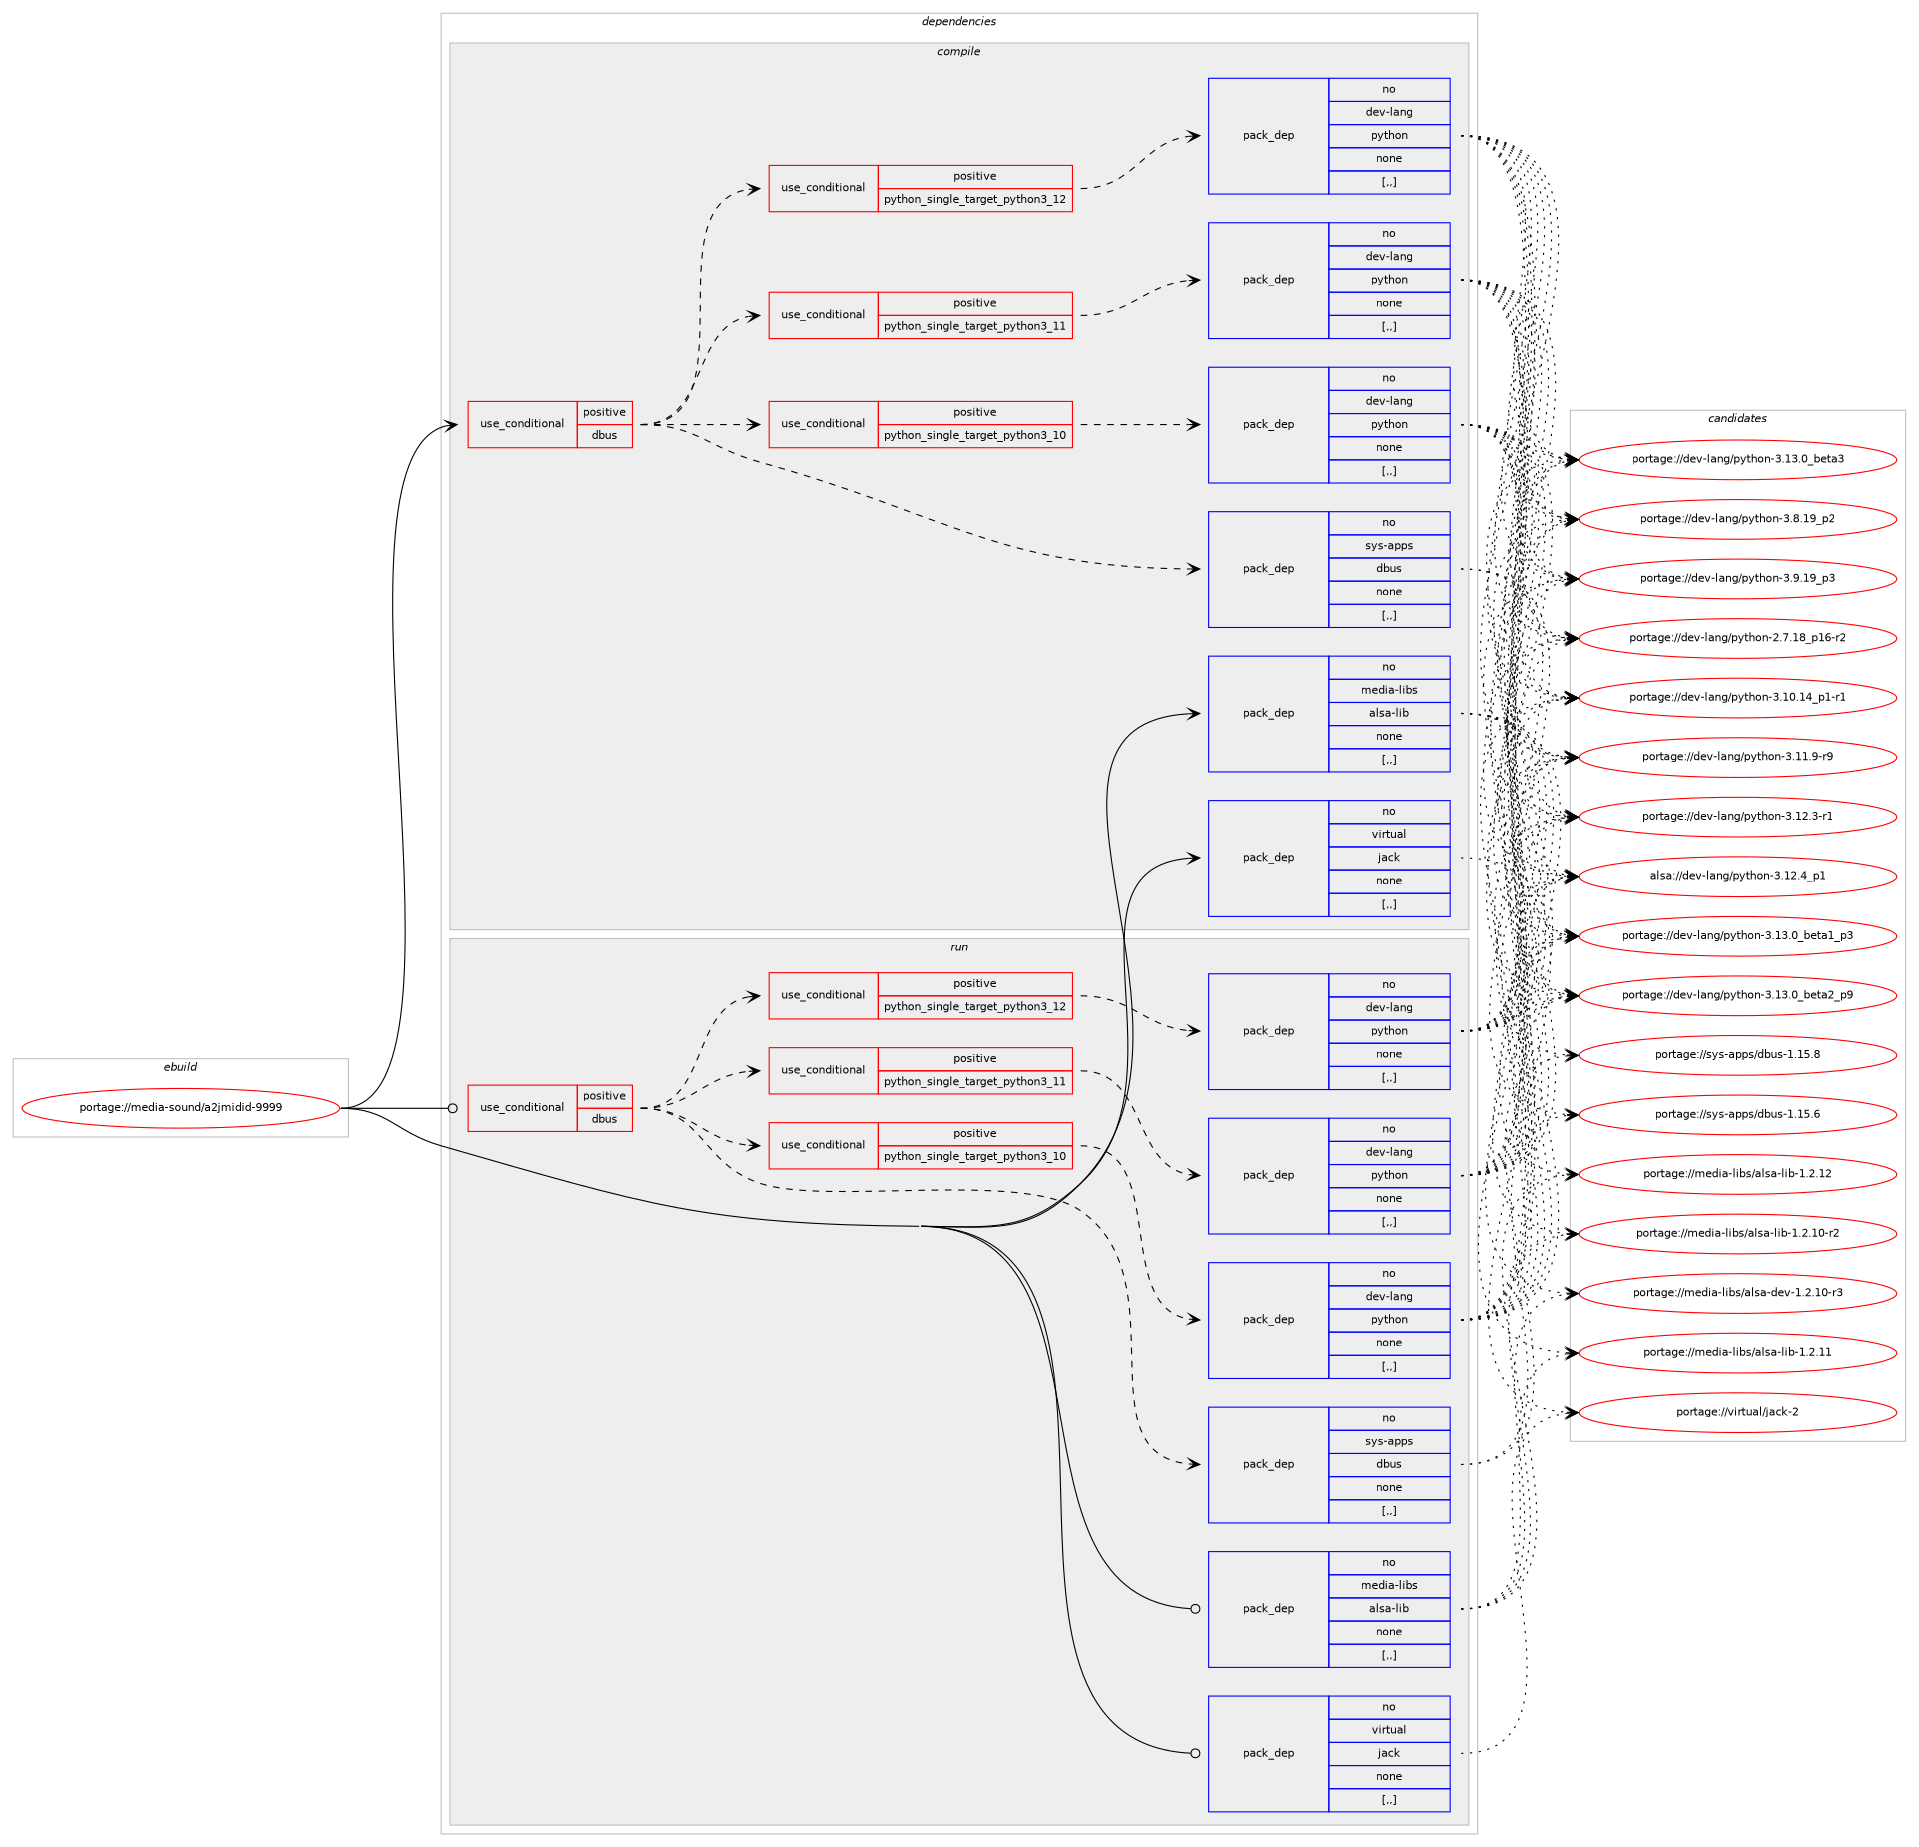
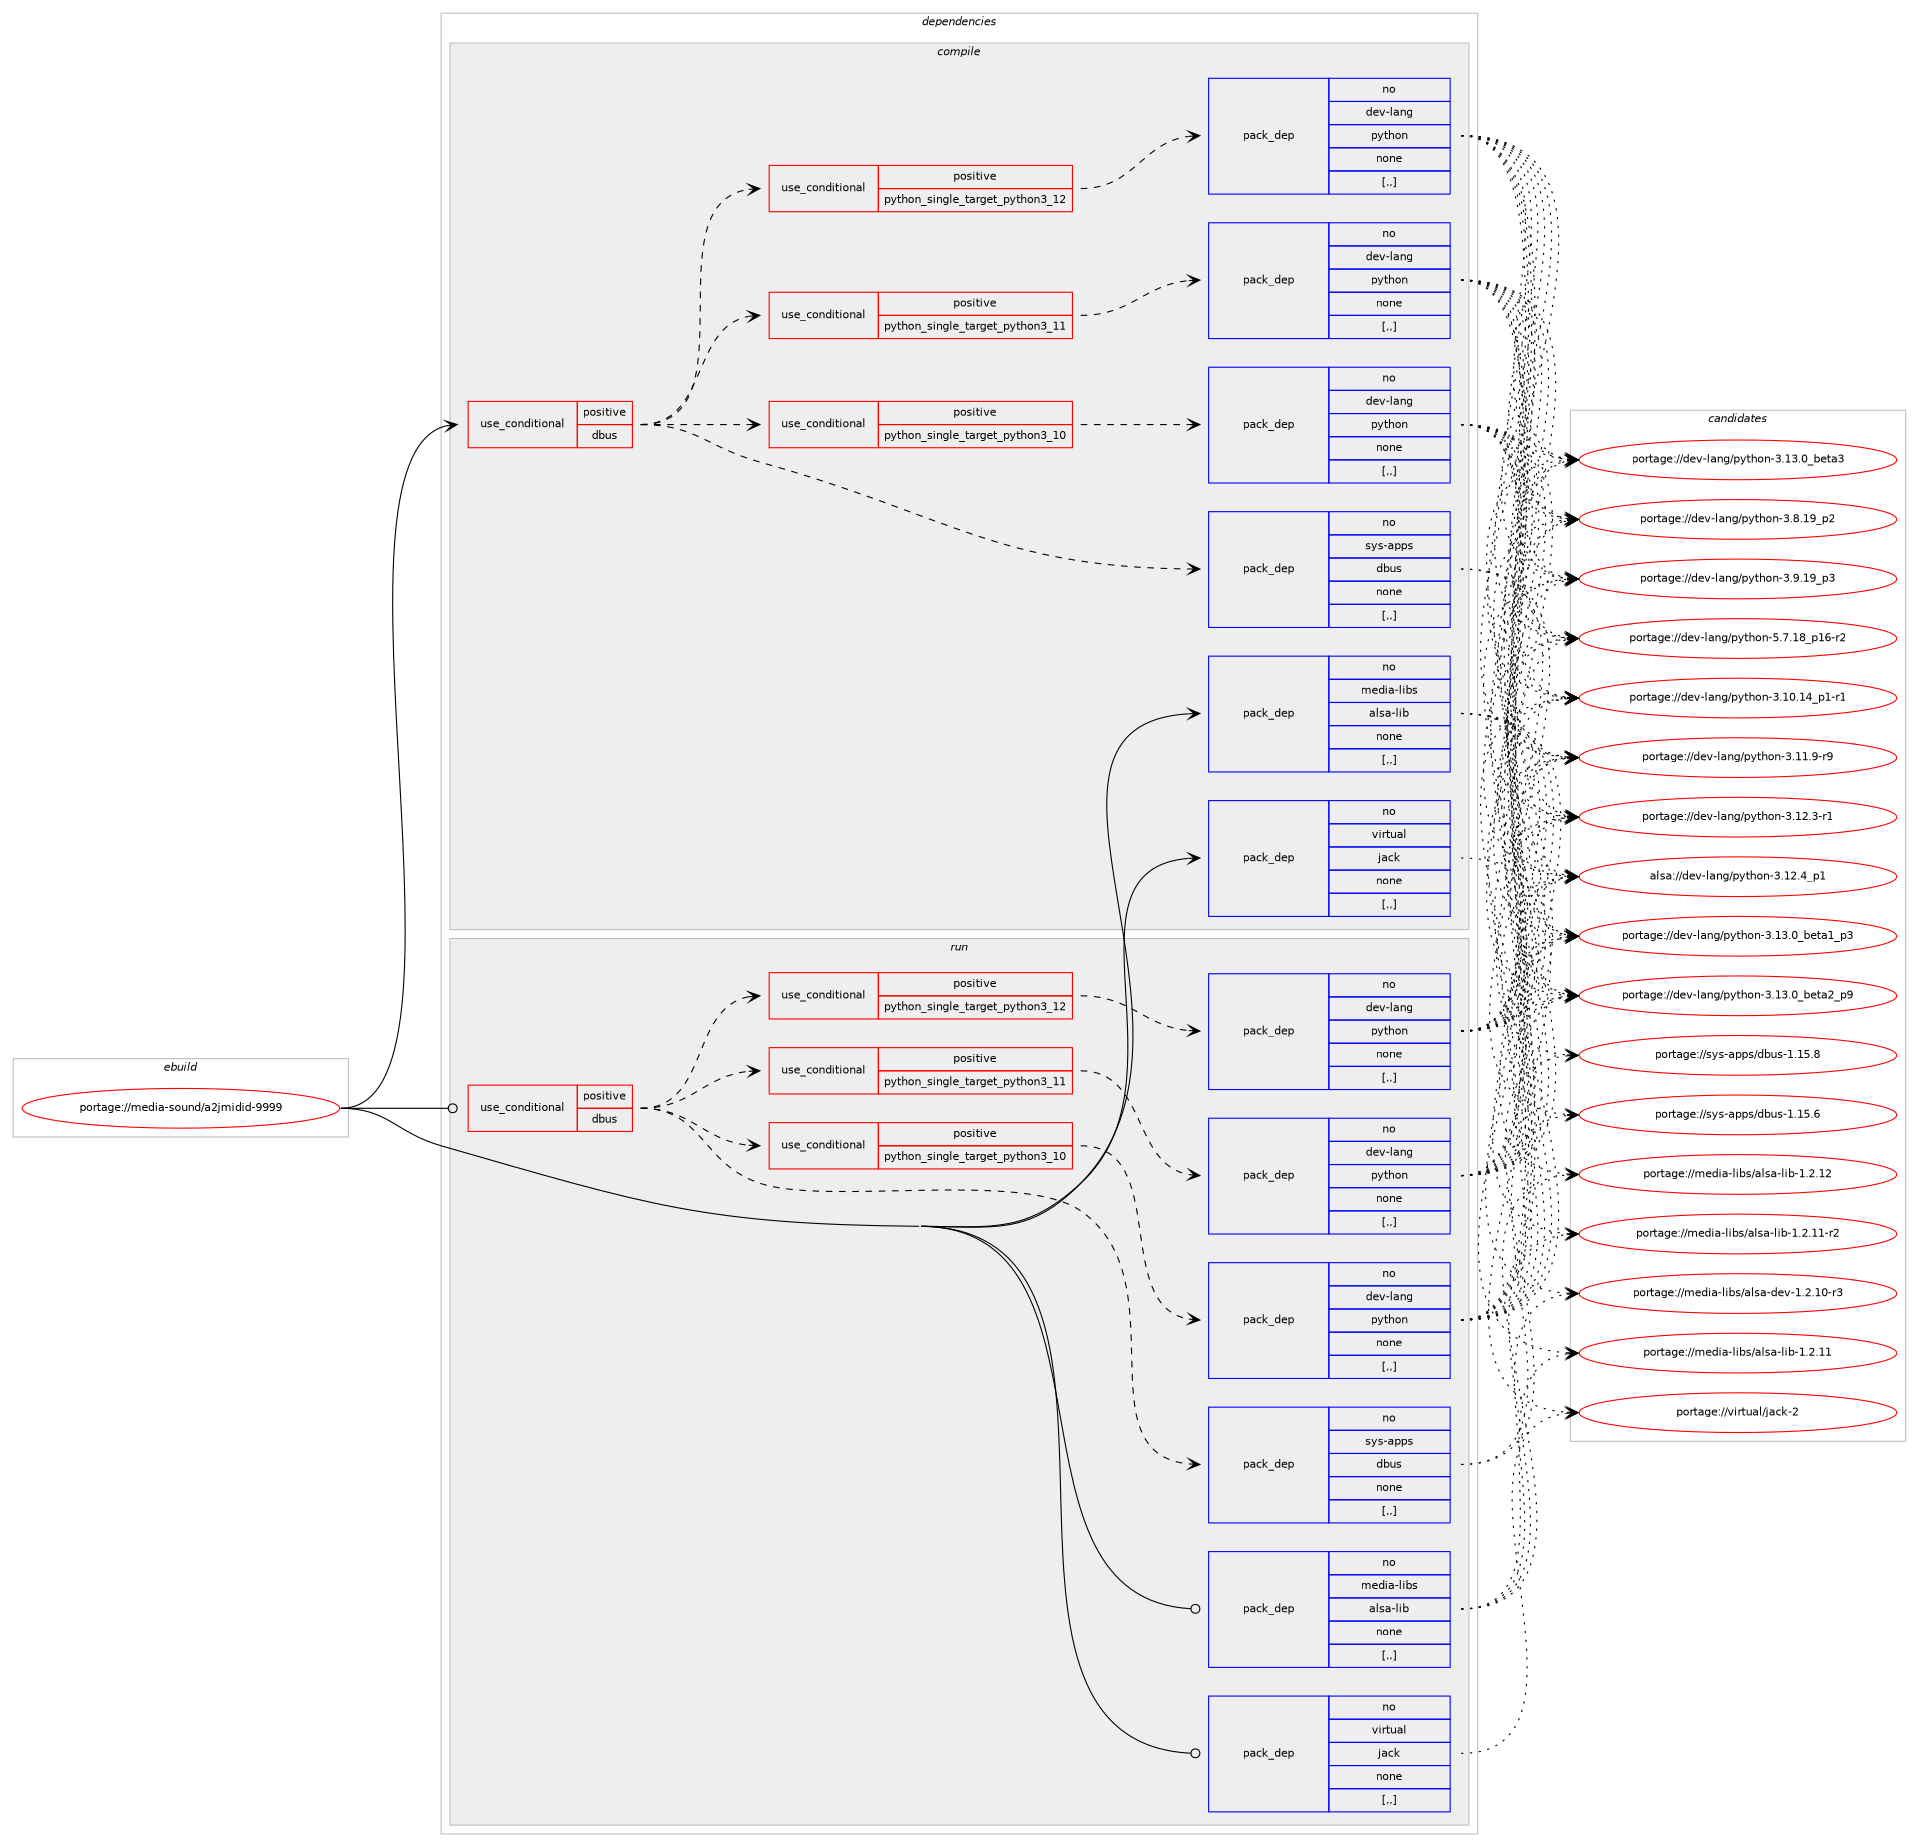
node "portage://dev-lang/python-2.7.18_p16-r2": label "portage://dev-lang/python-2.7.18_p16-r2" -> "portage://dev-lang/python-5.7.18_p16-r2"
node "portage://media-libs/alsa-lib-1.2.10-r2": label "portage://media-libs/alsa-lib-1.2.10-r2" -> "portage://media-libs/alsa-lib-1.2.11-r2"
